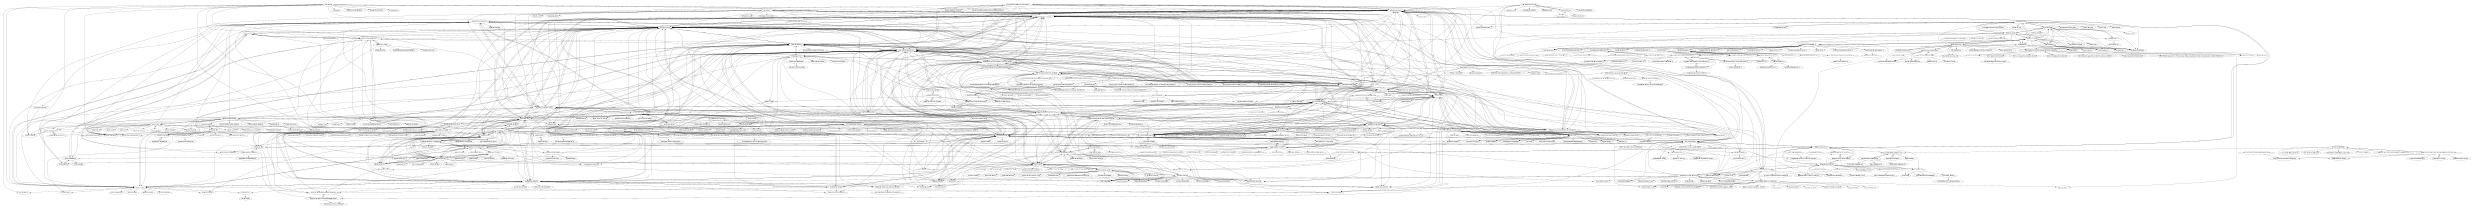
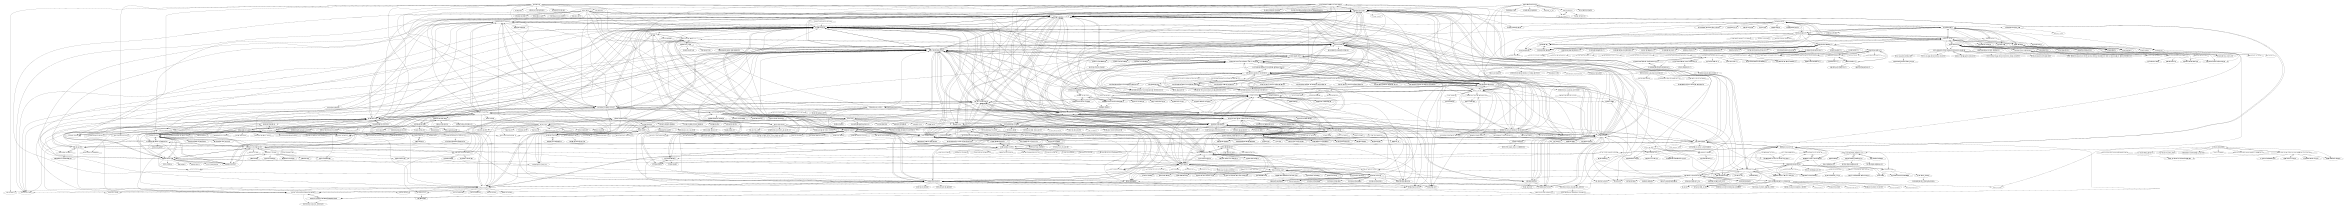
node "dthuerck/mapmap_cpu": added
node "sebh/HLSL-Spherical-Harmonics": added
